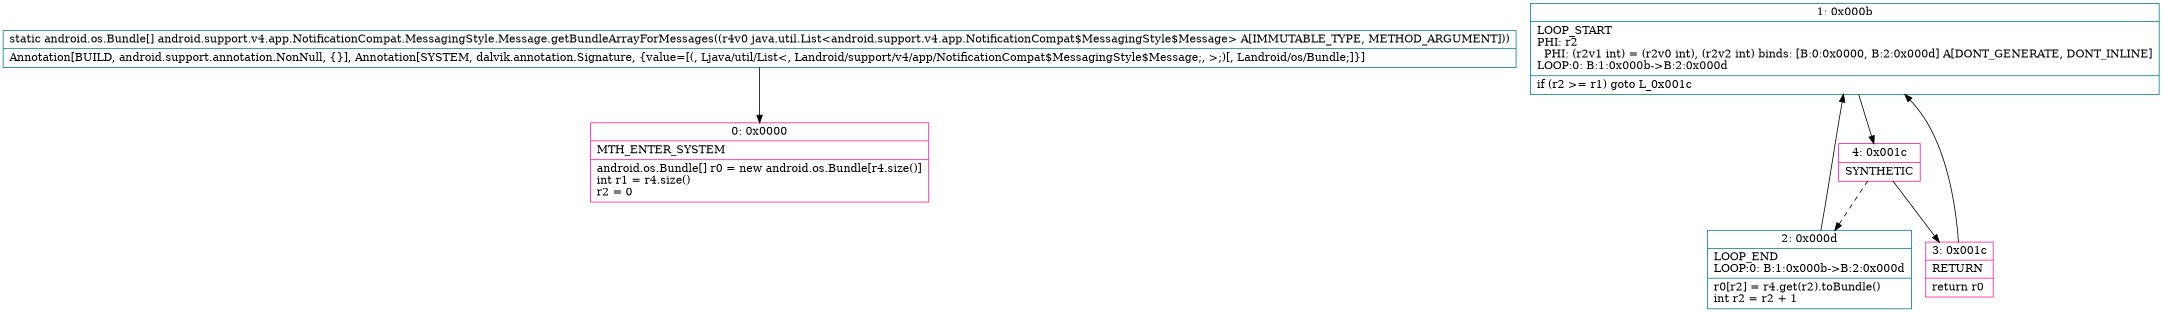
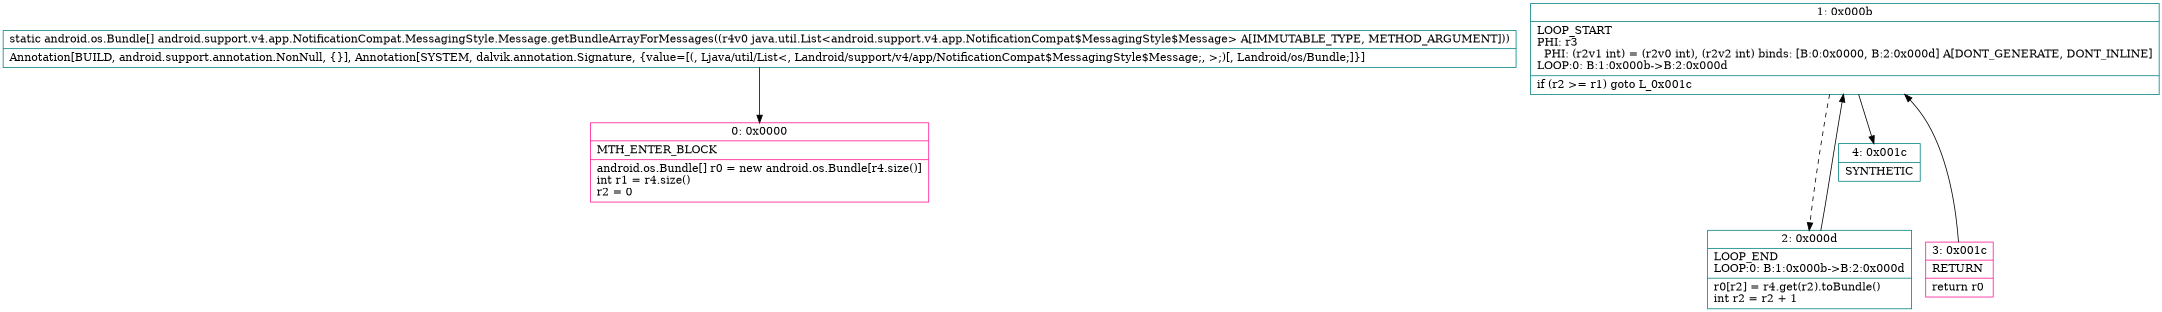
node "1: 0x000b": text "PHI: r2" -> "PHI: r3"
node "0: 0x0000": text "MTH_ENTER_SYSTEM" -> "MTH_ENTER_BLOCK"
node "4: 0x001c": color deeppink -> teal
edge "4: 0x001c" -> "2: 0x000d": now "1: 0x000b" -> "2: 0x000d"
edge "4: 0x001c" -> "3: 0x001c": removed
